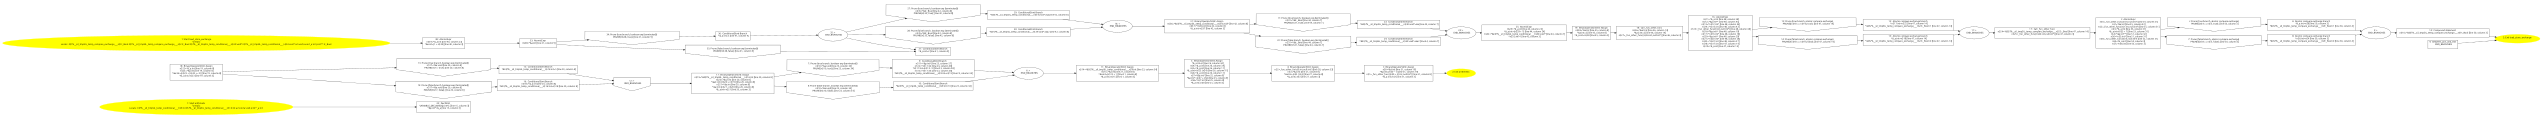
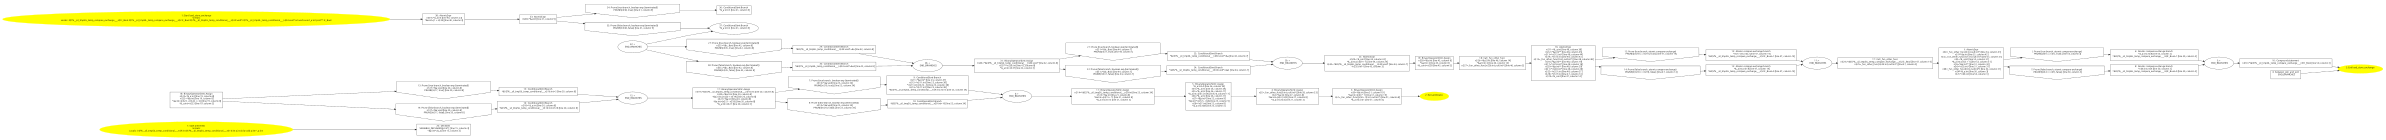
edge "36:  ConditionalStmt Branch *&_a:int=5 [line 41, column 9]" -> "32: + END_BRANCHES": removed
node "37:  ConditionalStmt Branch *&_a:int=2 [line 41, column 9]": shape box -> ellipse
node "12: + END_BRANCHES": shape invhouse -> ellipse
